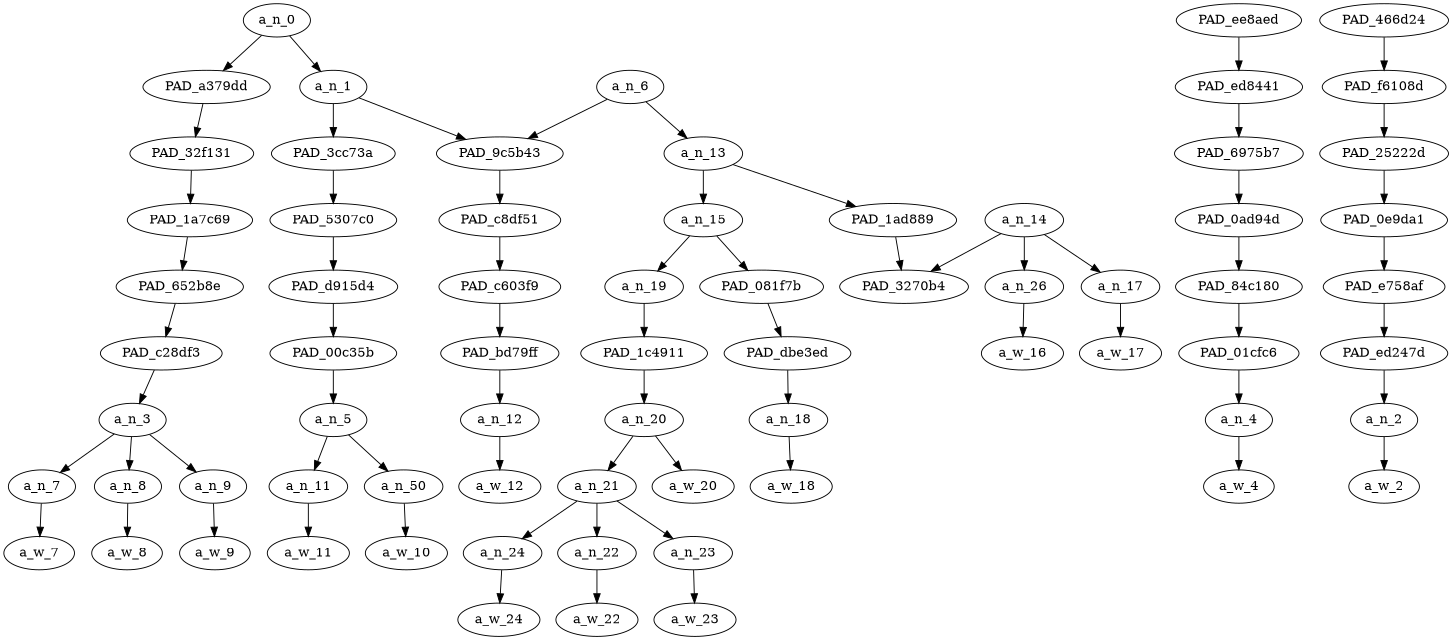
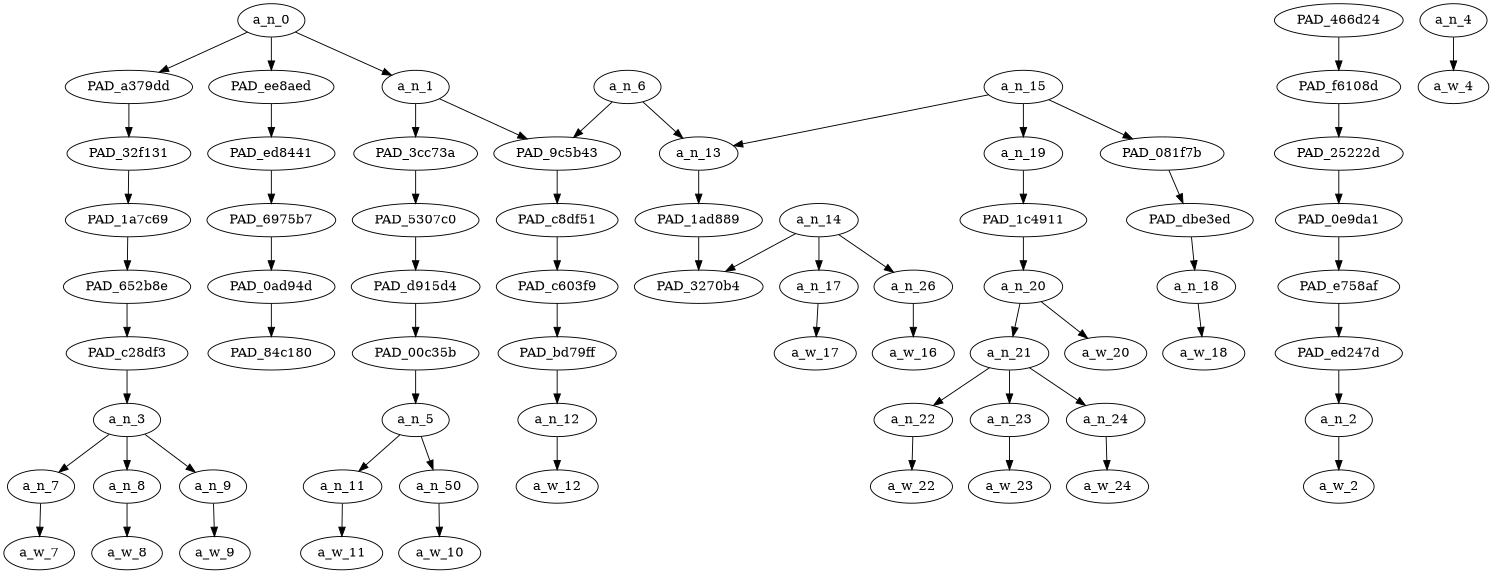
edge "a_n_0" -> "PAD_ee8aed": added
edge "a_n_13" -> "a_n_15": reversed
node "PAD_01cfc6": removed
